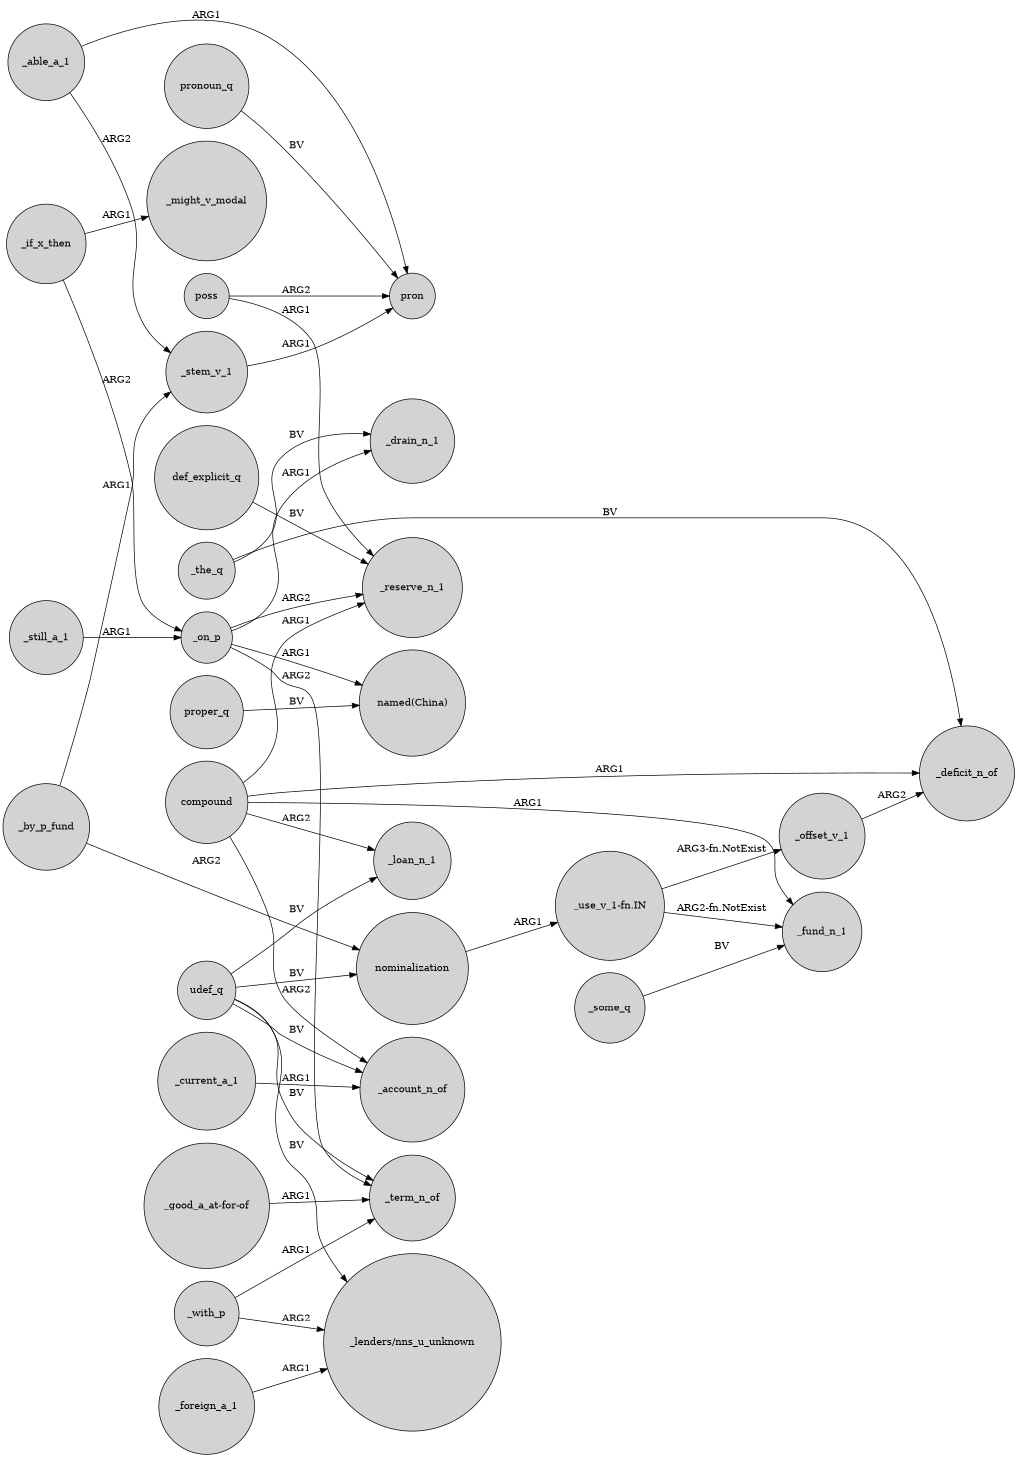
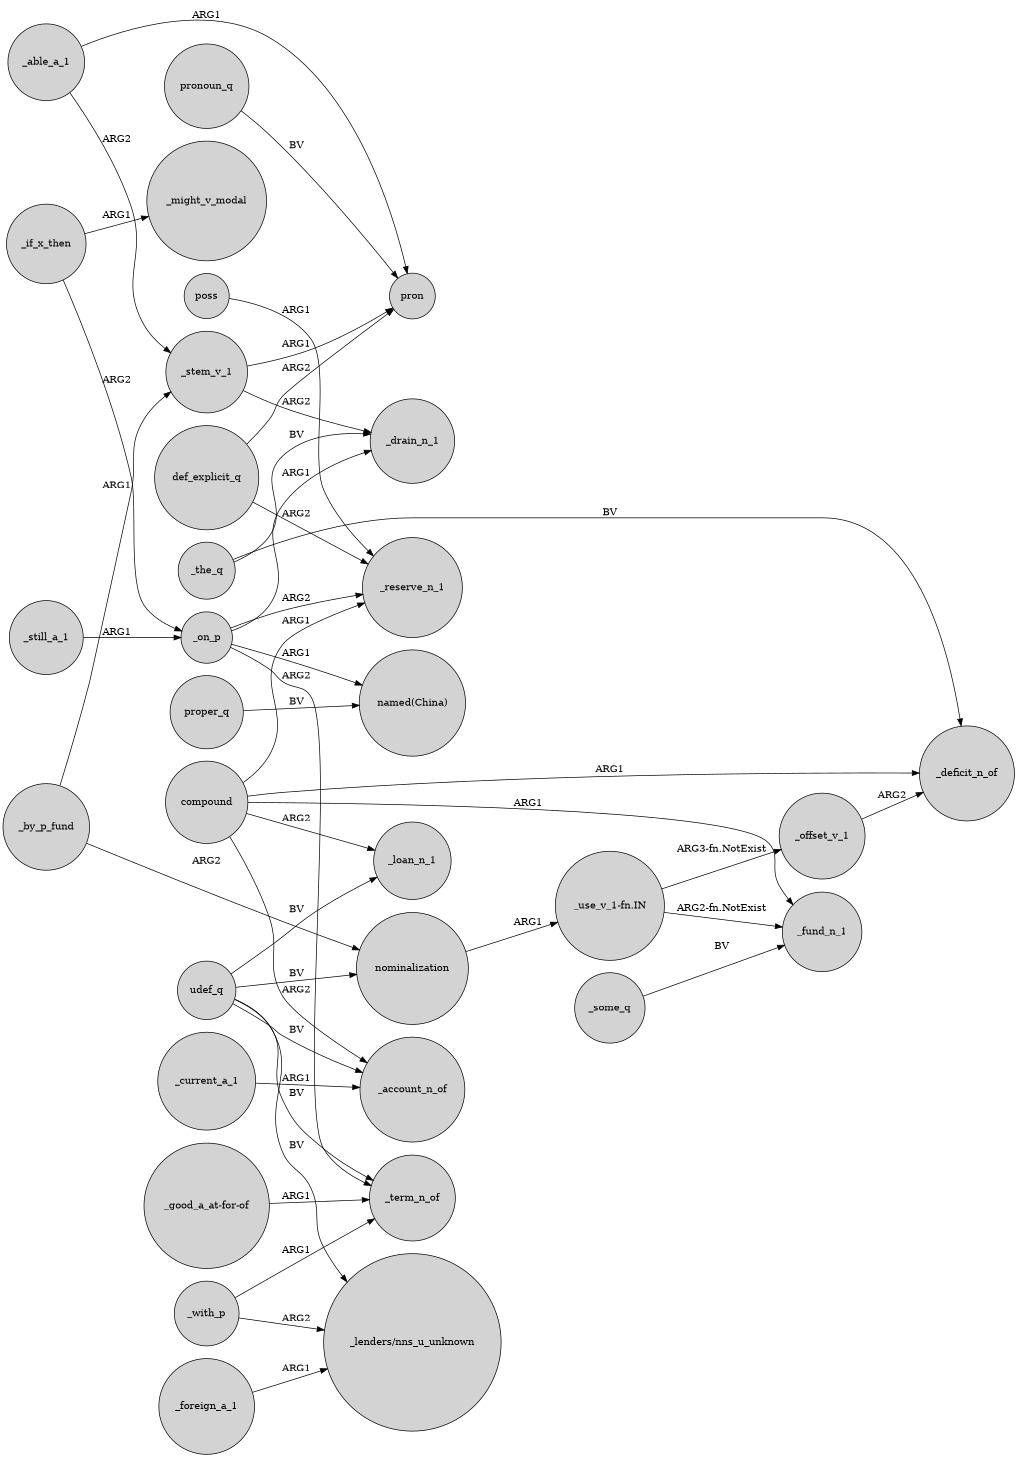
edge "poss" -> "pron": now "def_explicit_q" -> "pron"
edge "_stem_v_1" -> "_drain_n_1": added, label "ARG2"
edge "def_explicit_q" -> "_reserve_n_1": label "BV" -> "ARG2"
